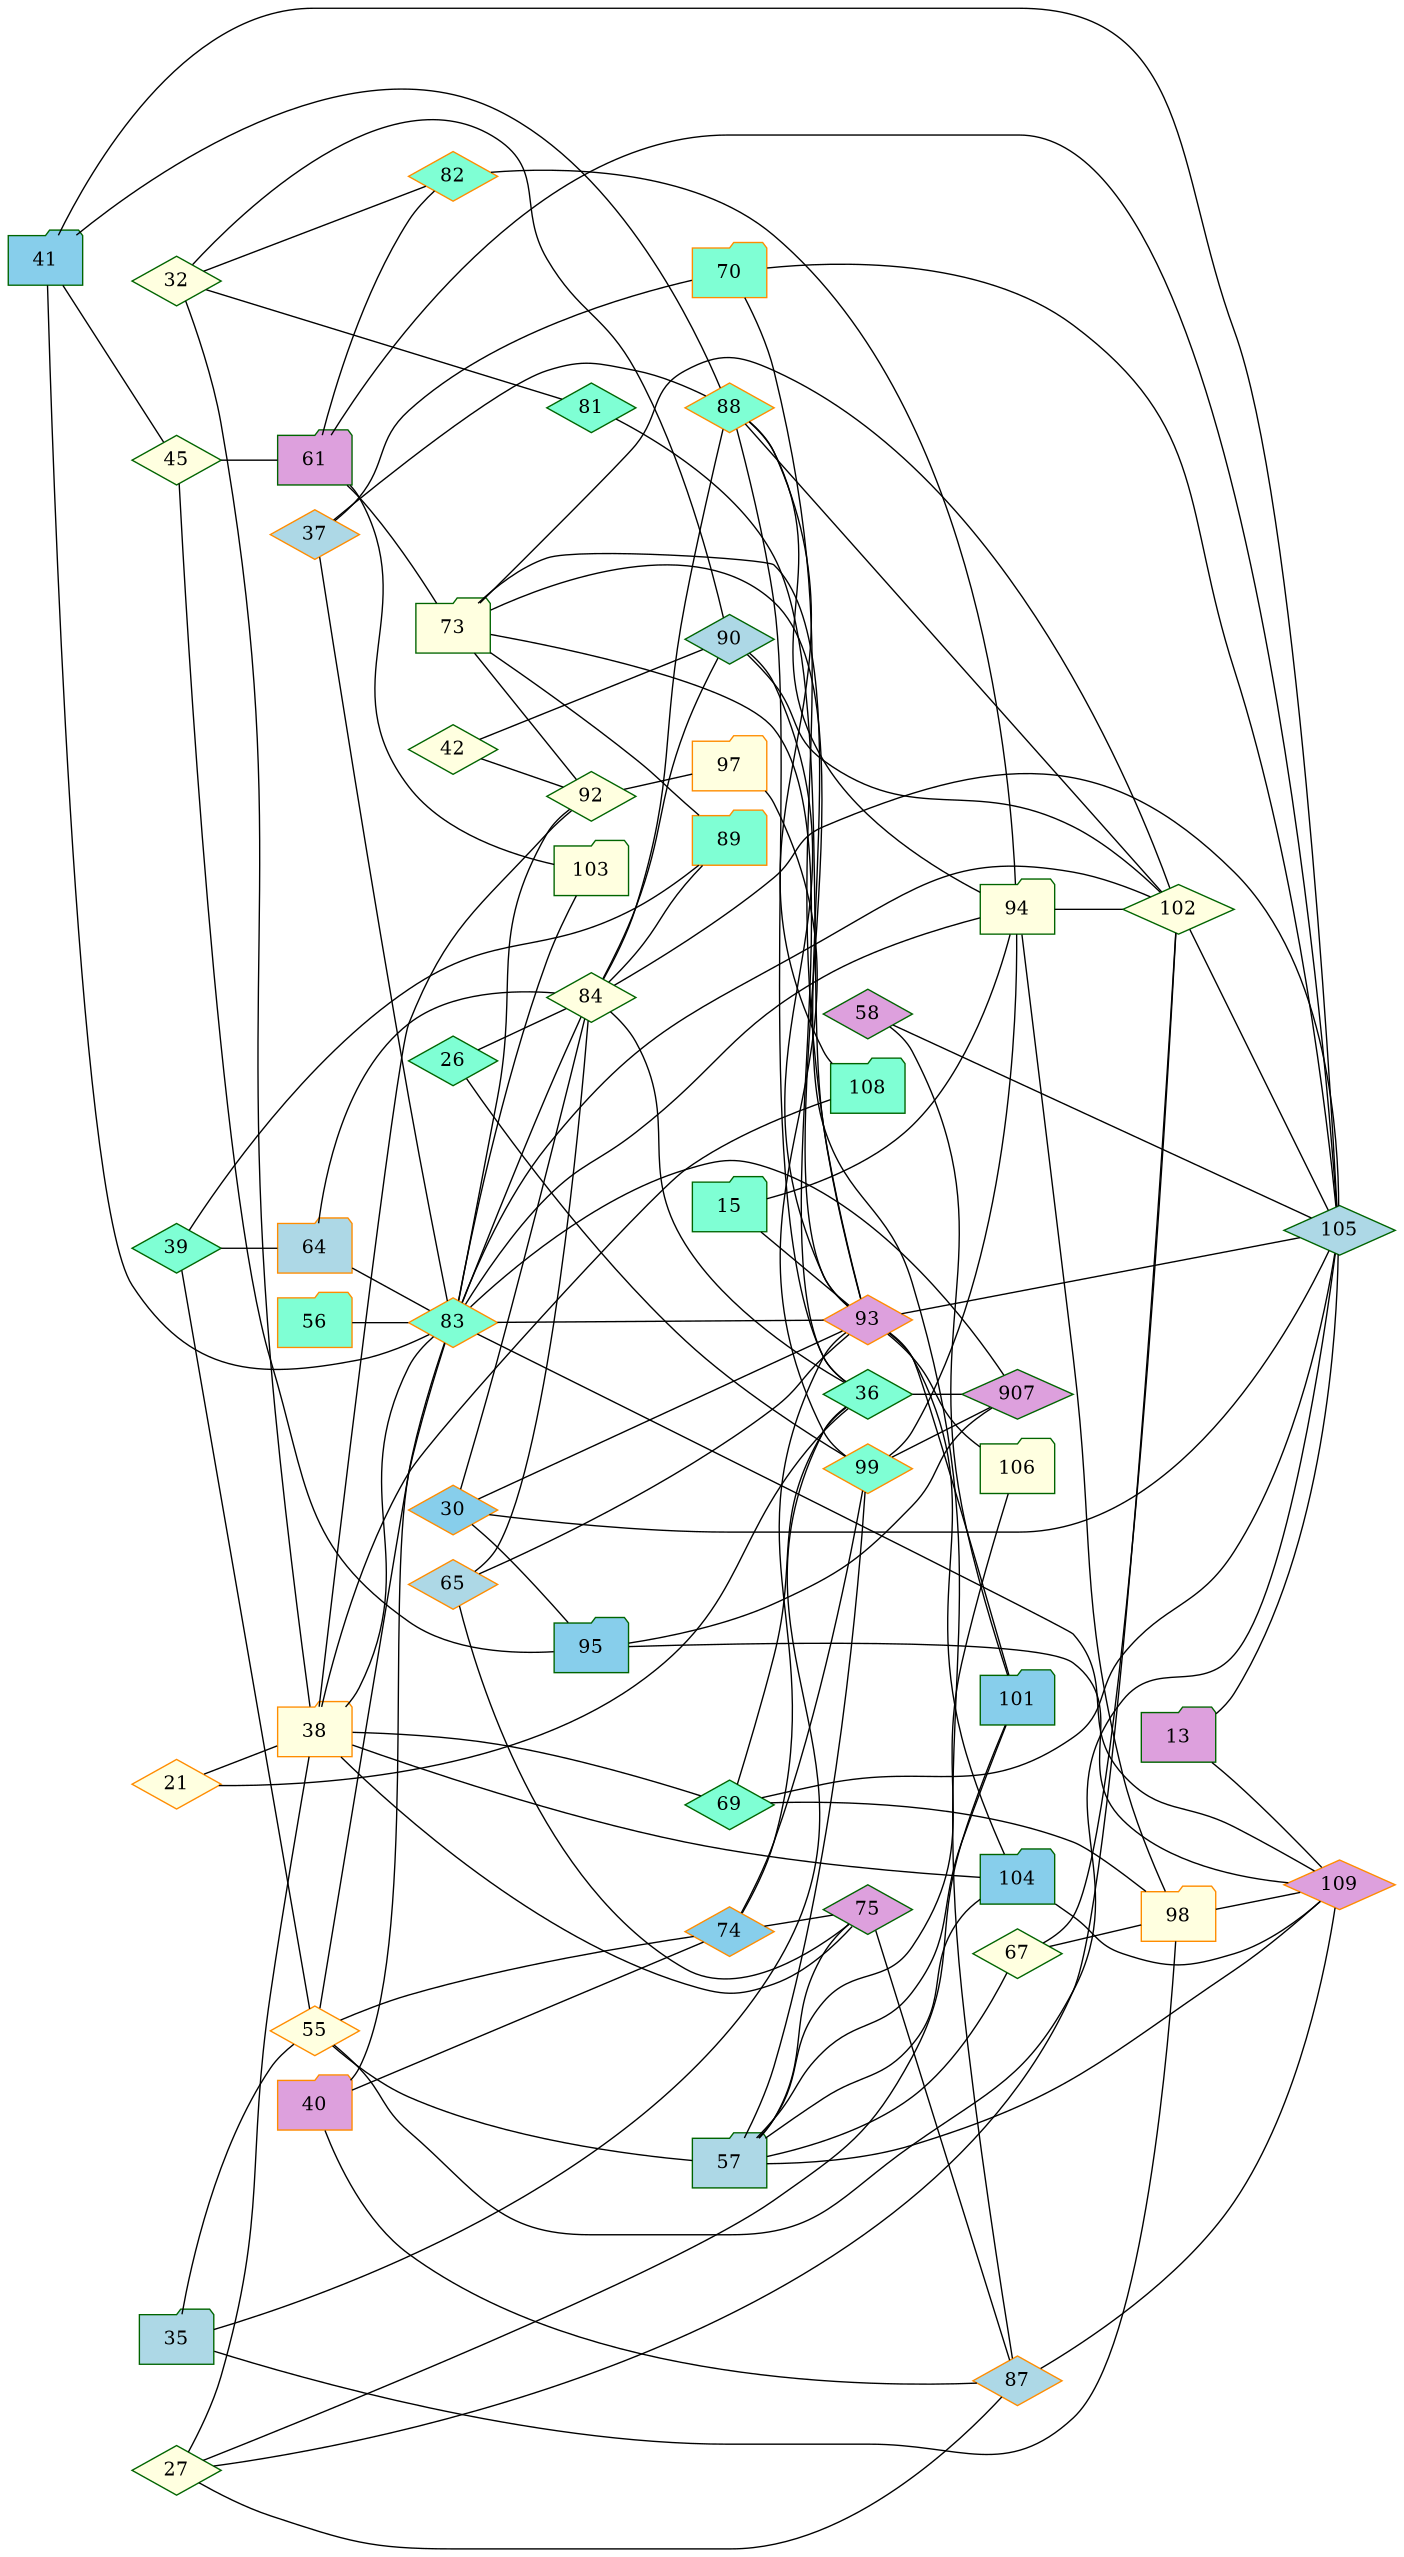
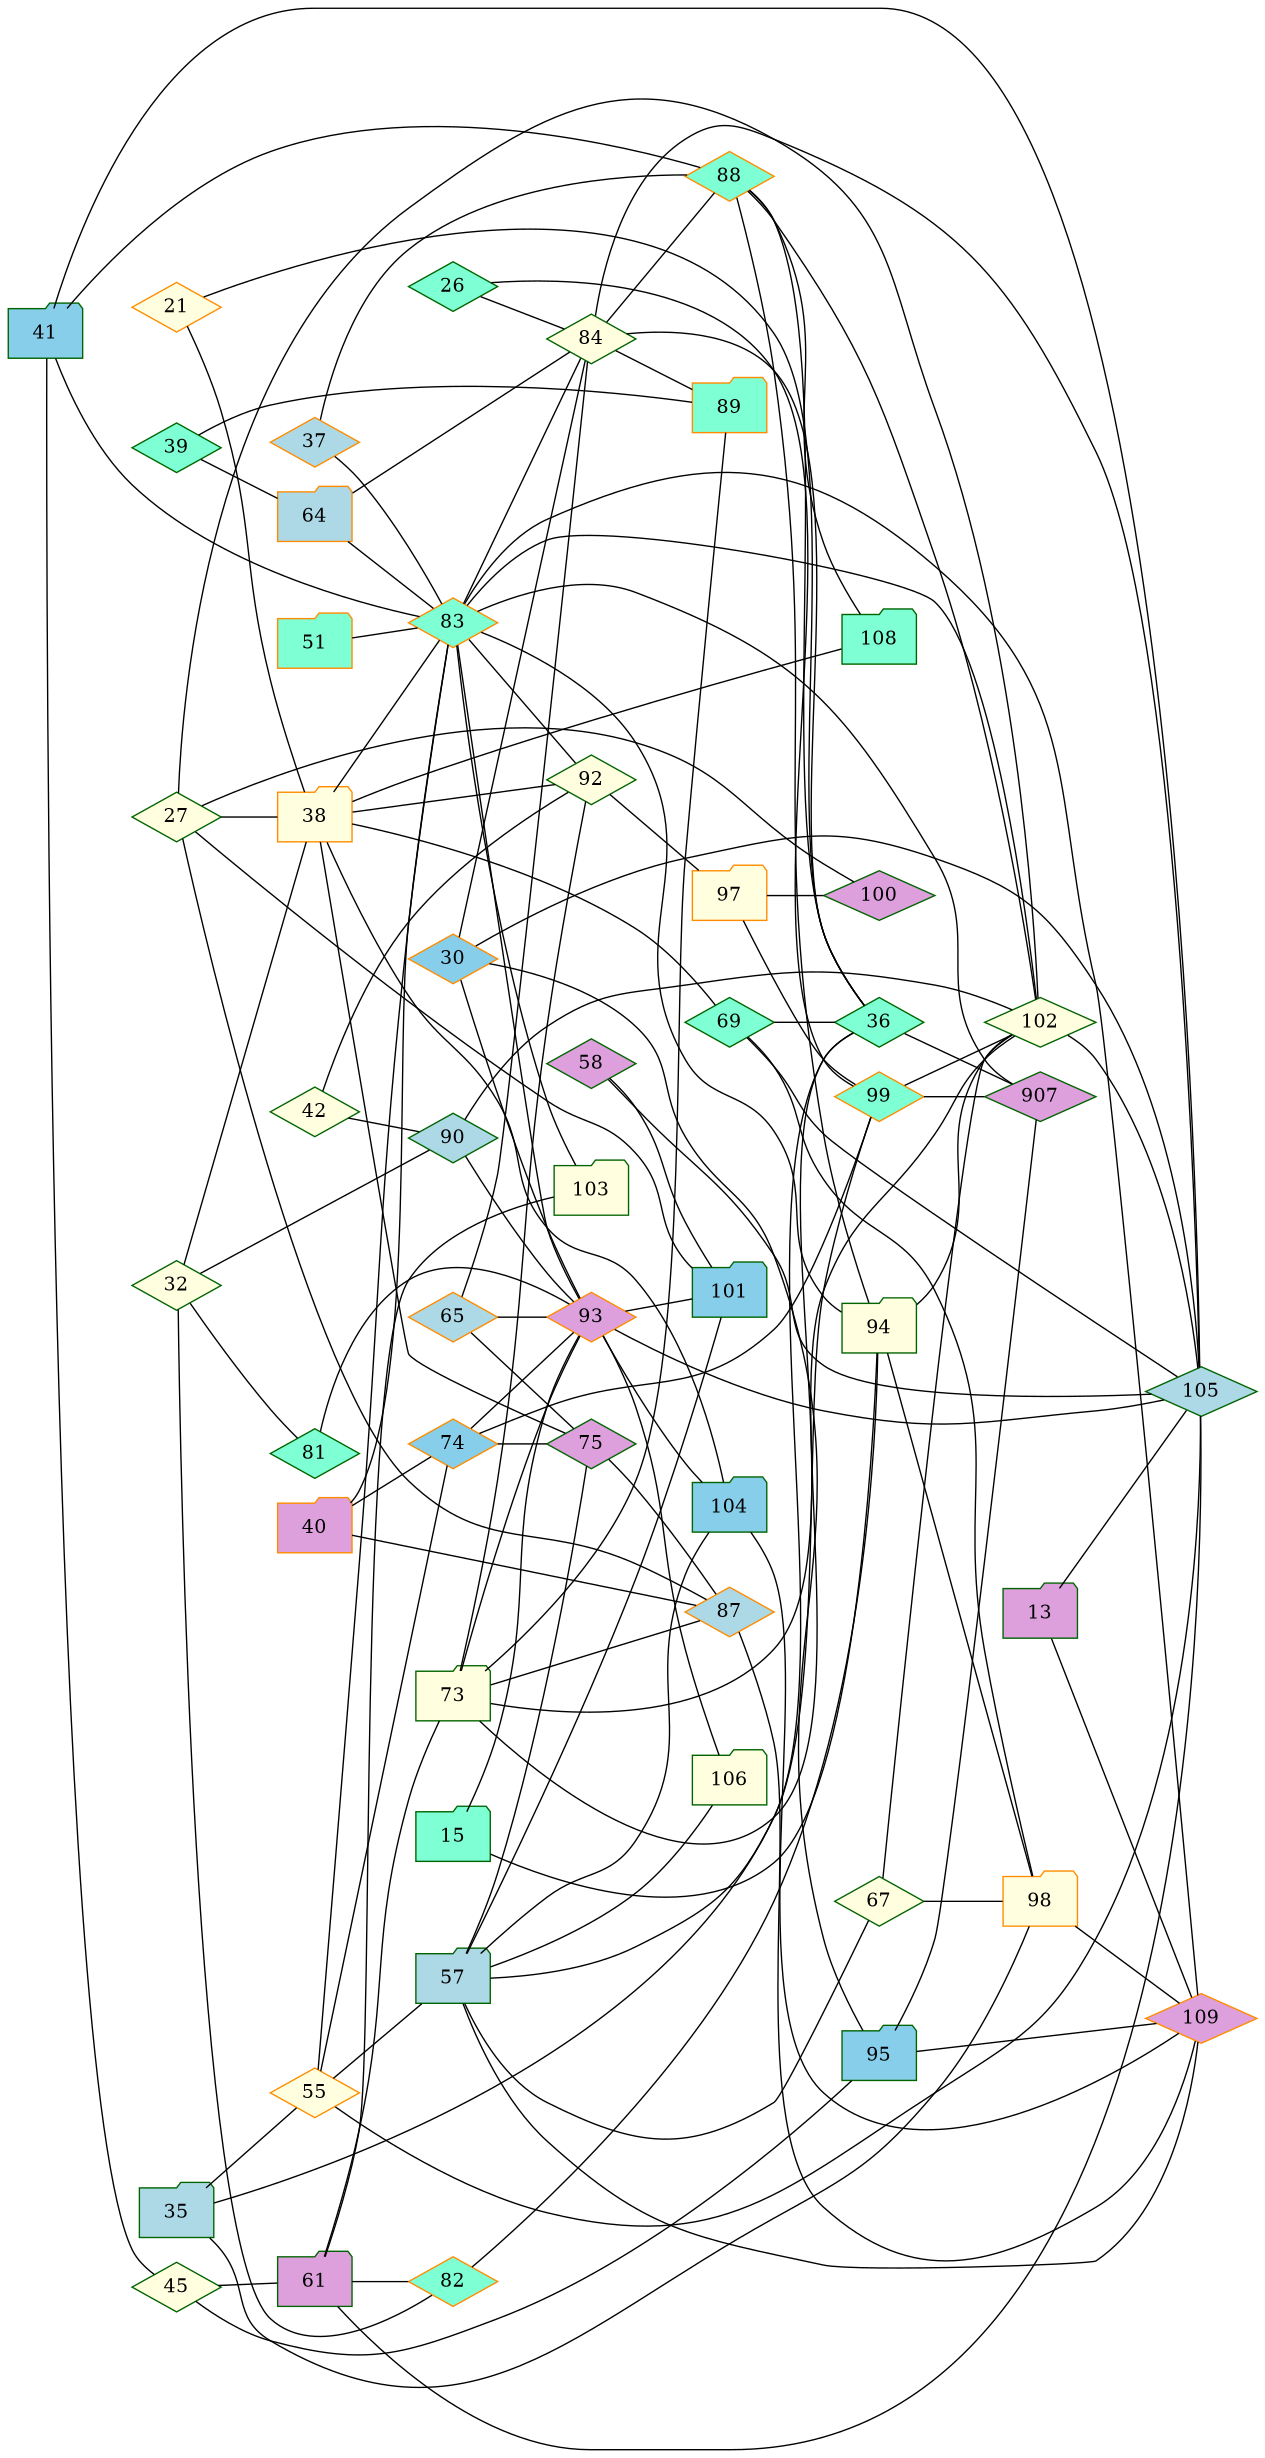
node "70": removed
edge "90" -- "84": removed
node "100": added
edge "94" -- "99": now "102" -- "99"
node "56": label "56" -> "51"
edge "39" -- "55": removed
